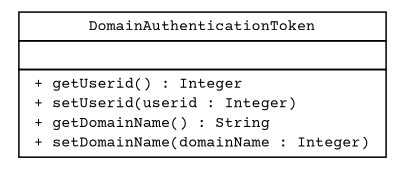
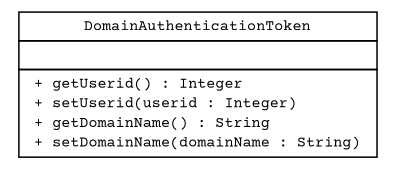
node "DomainAuthenticationToken": text "+ setDomainName(domainName : Integer)" -> "+ setDomainName(domainName : String)"
